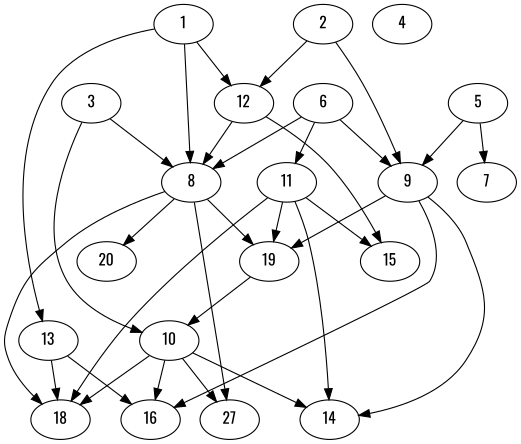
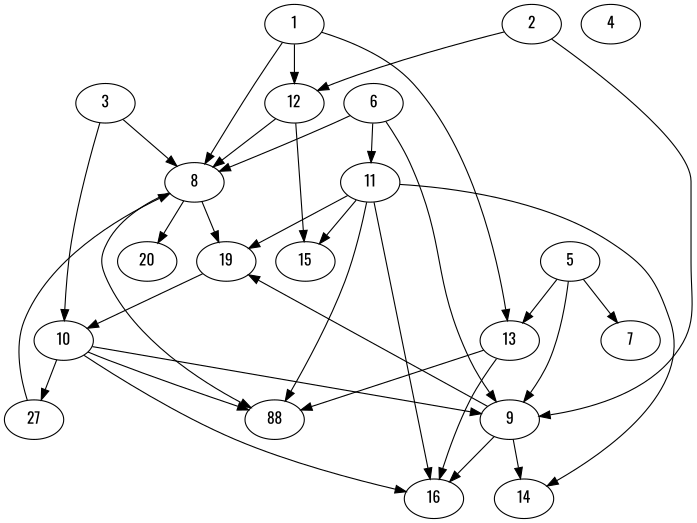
edge "8" -> "27": reversed
edge "5" -> "13": added
edge "11" -> "16": added
edge "10" -> "14": now "10" -> "9"
node "18": label "18" -> "88"
